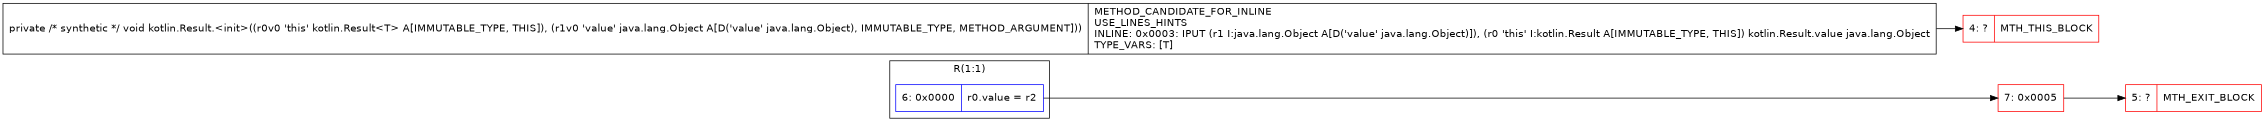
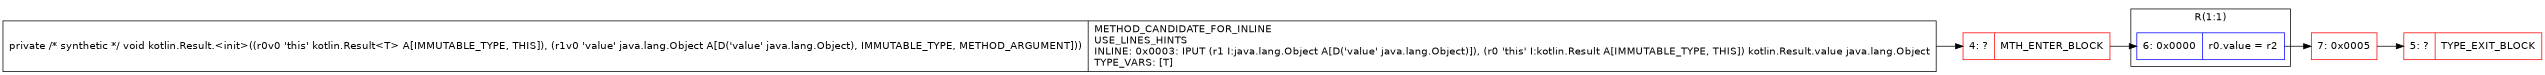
node "4: ?": text "MTH_THIS_BLOCK" -> "MTH_ENTER_BLOCK"
edge "4: ?" -> "6: 0x0000": added
node "5: ?": text "MTH_EXIT_BLOCK" -> "TYPE_EXIT_BLOCK"
